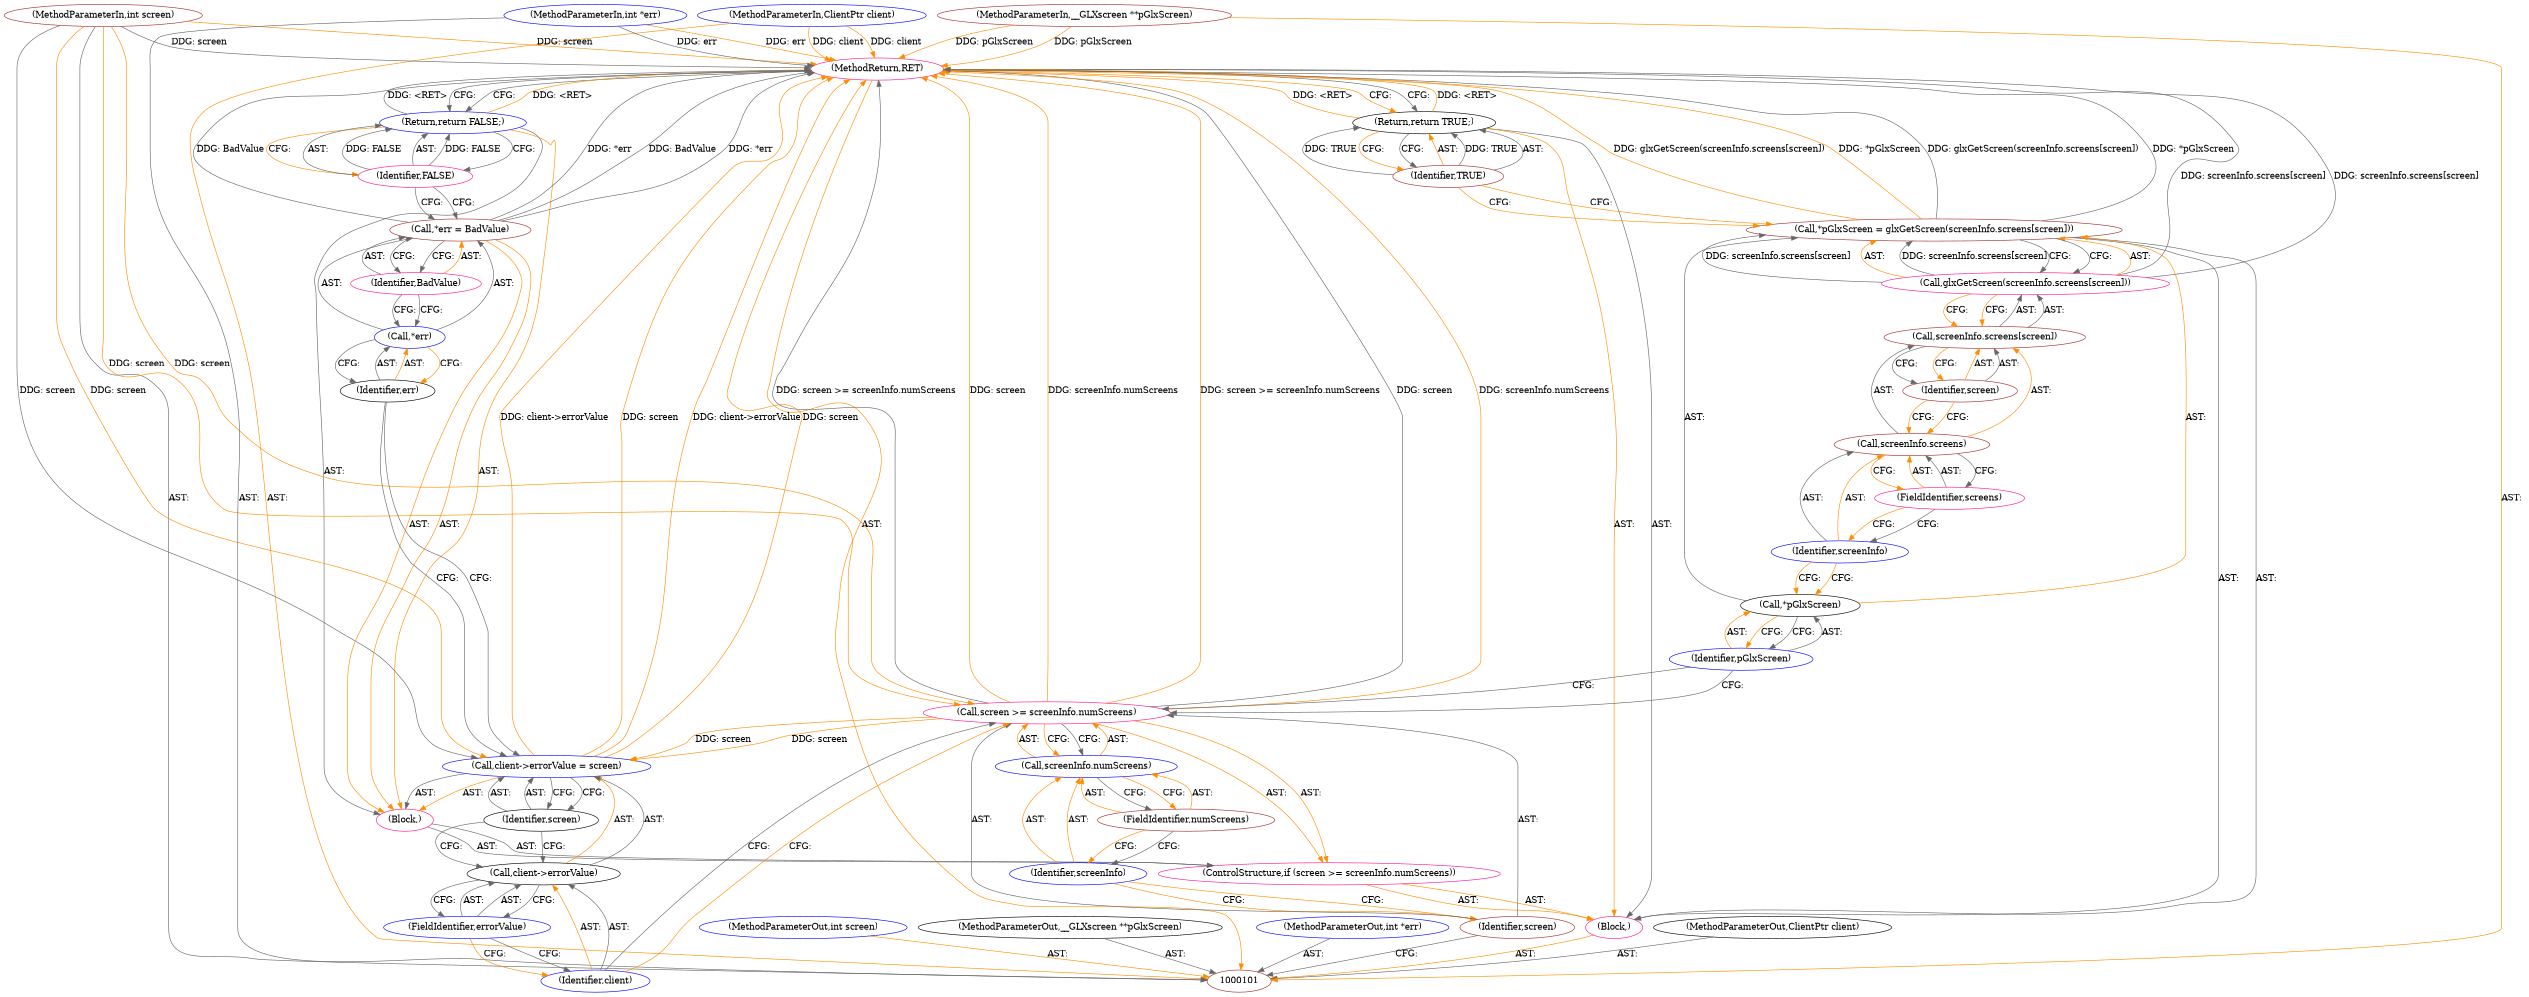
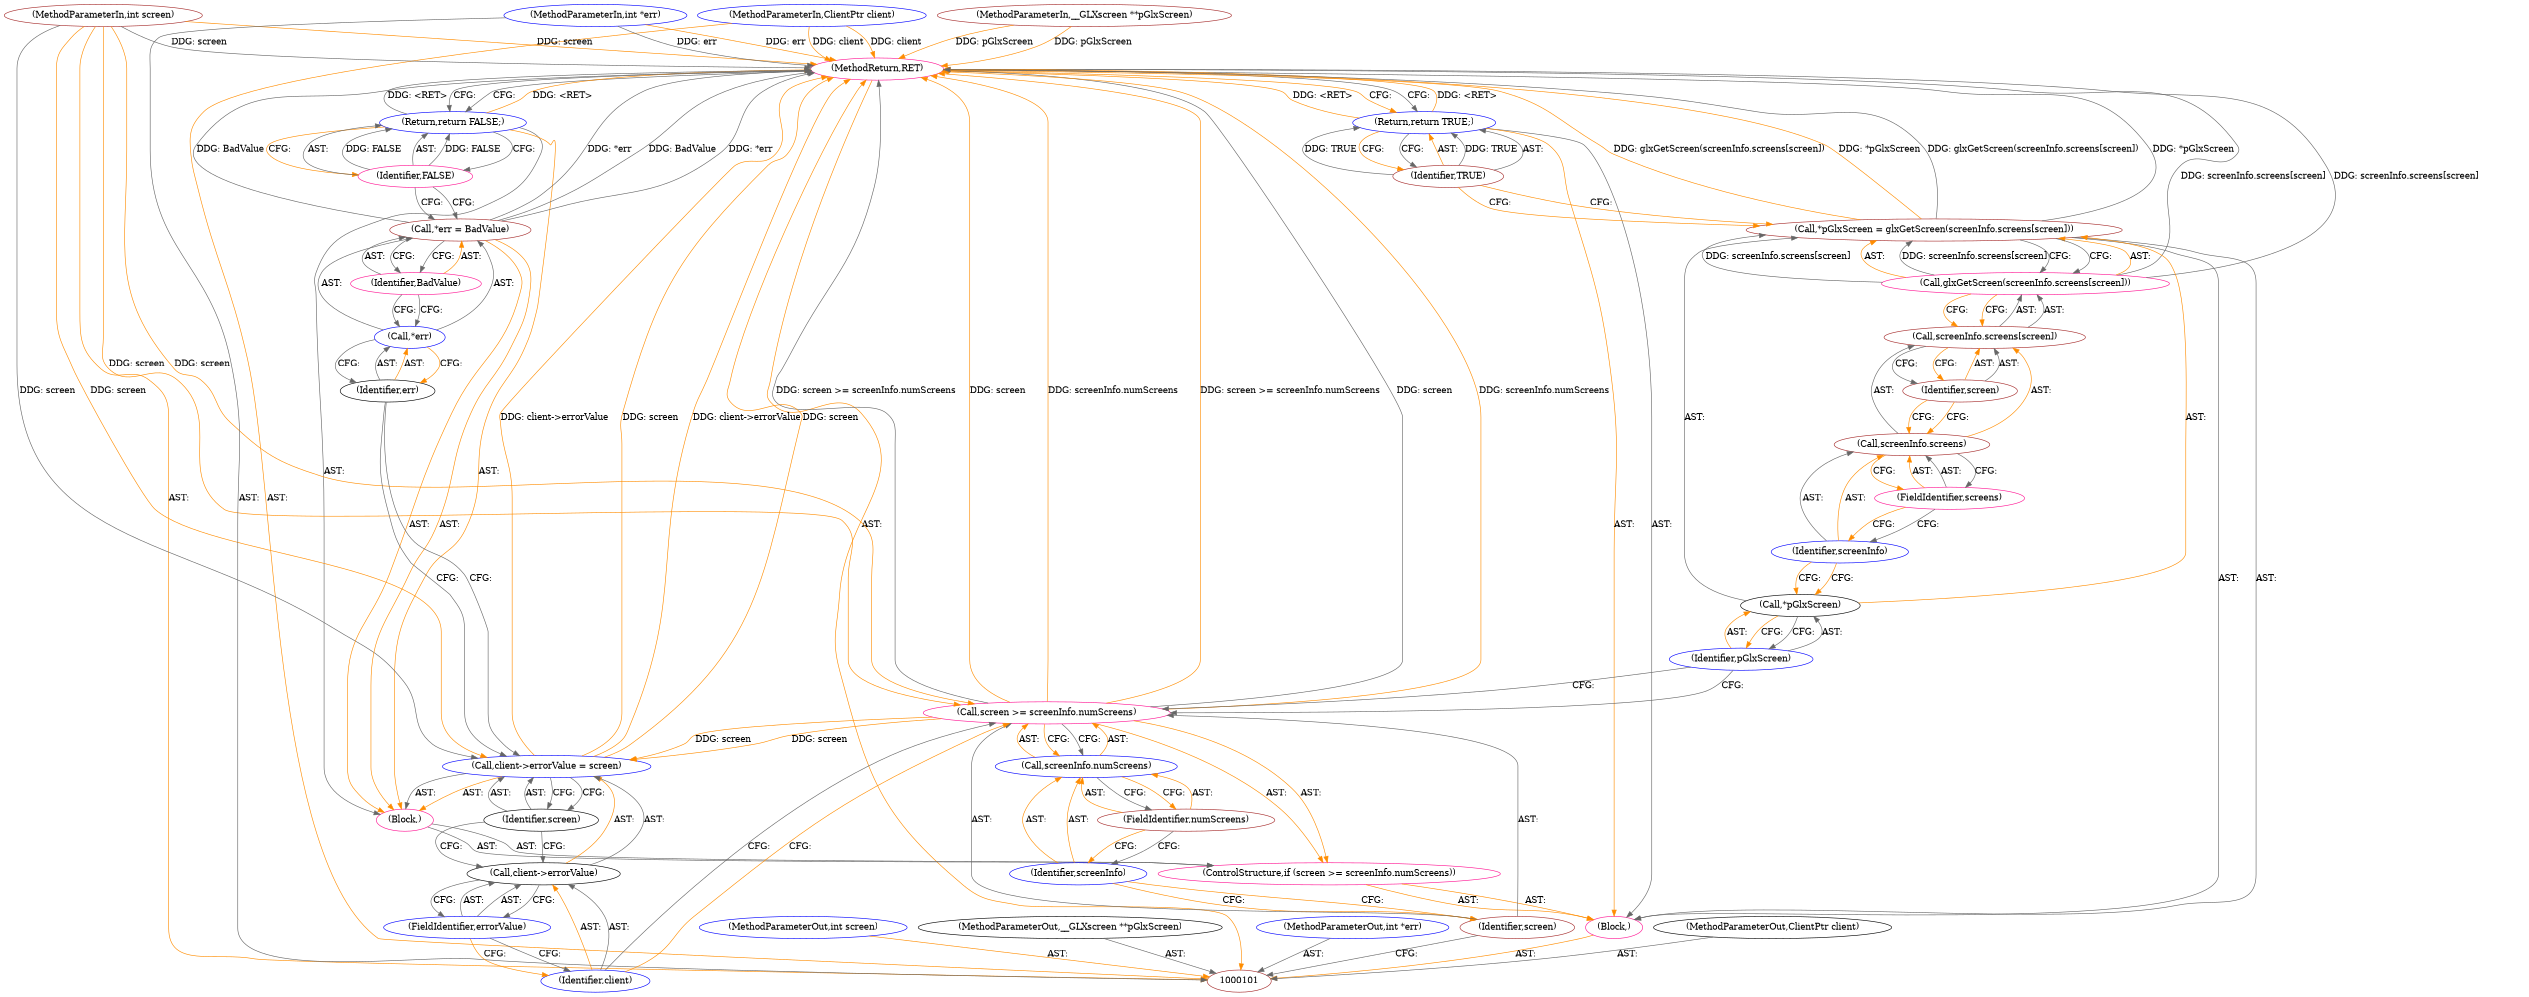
node "(Return,return TRUE;)": color black -> blue
edge "(MethodParameterIn,__GLXscreen **pGlxScreen)" -> "1000101": removed, label "AST:"
edge "(MethodParameterIn,int screen)" -> "1000101": color gray40 -> darkorange
